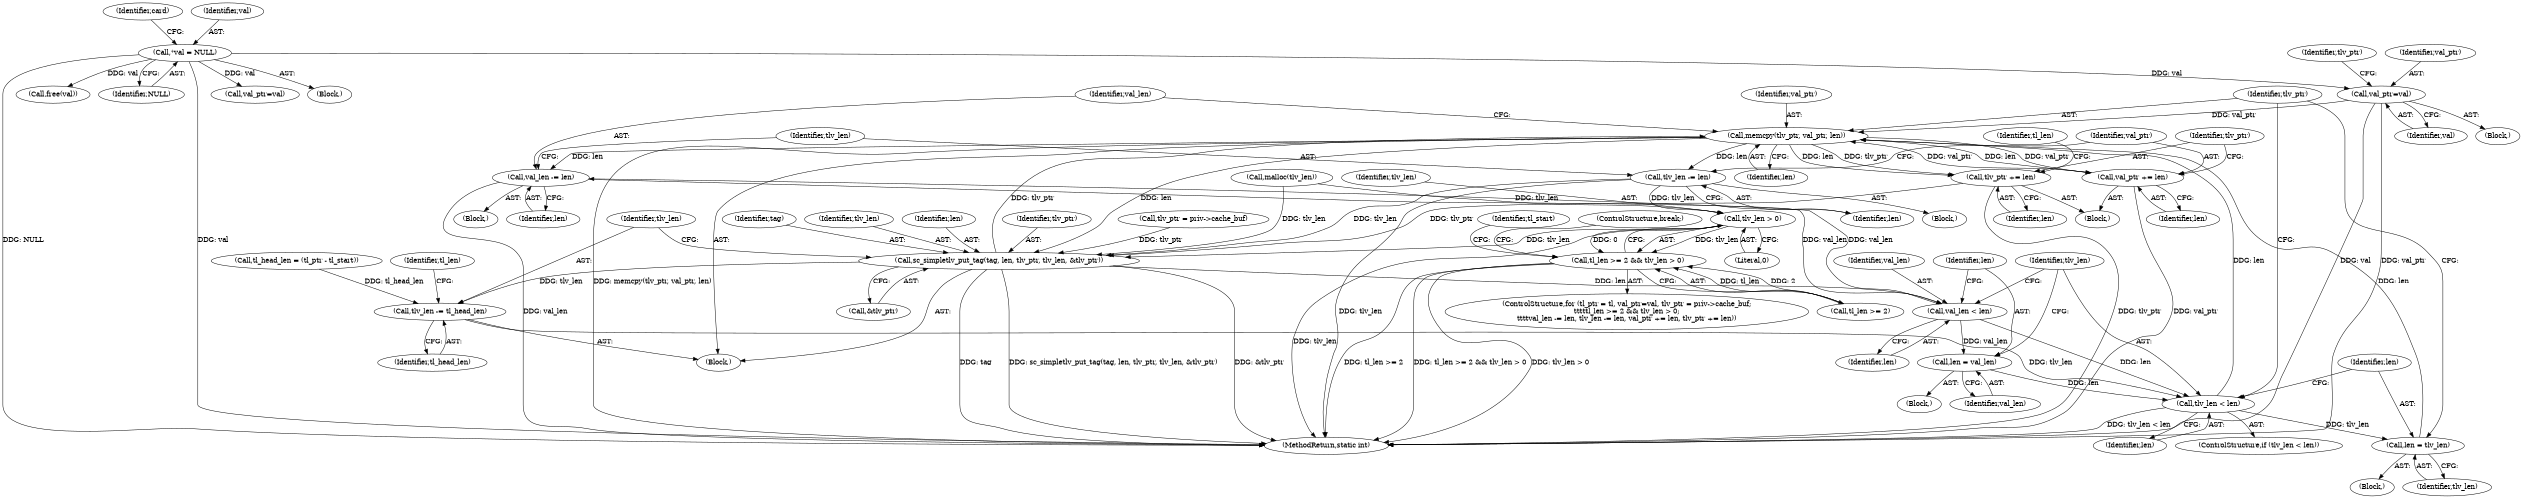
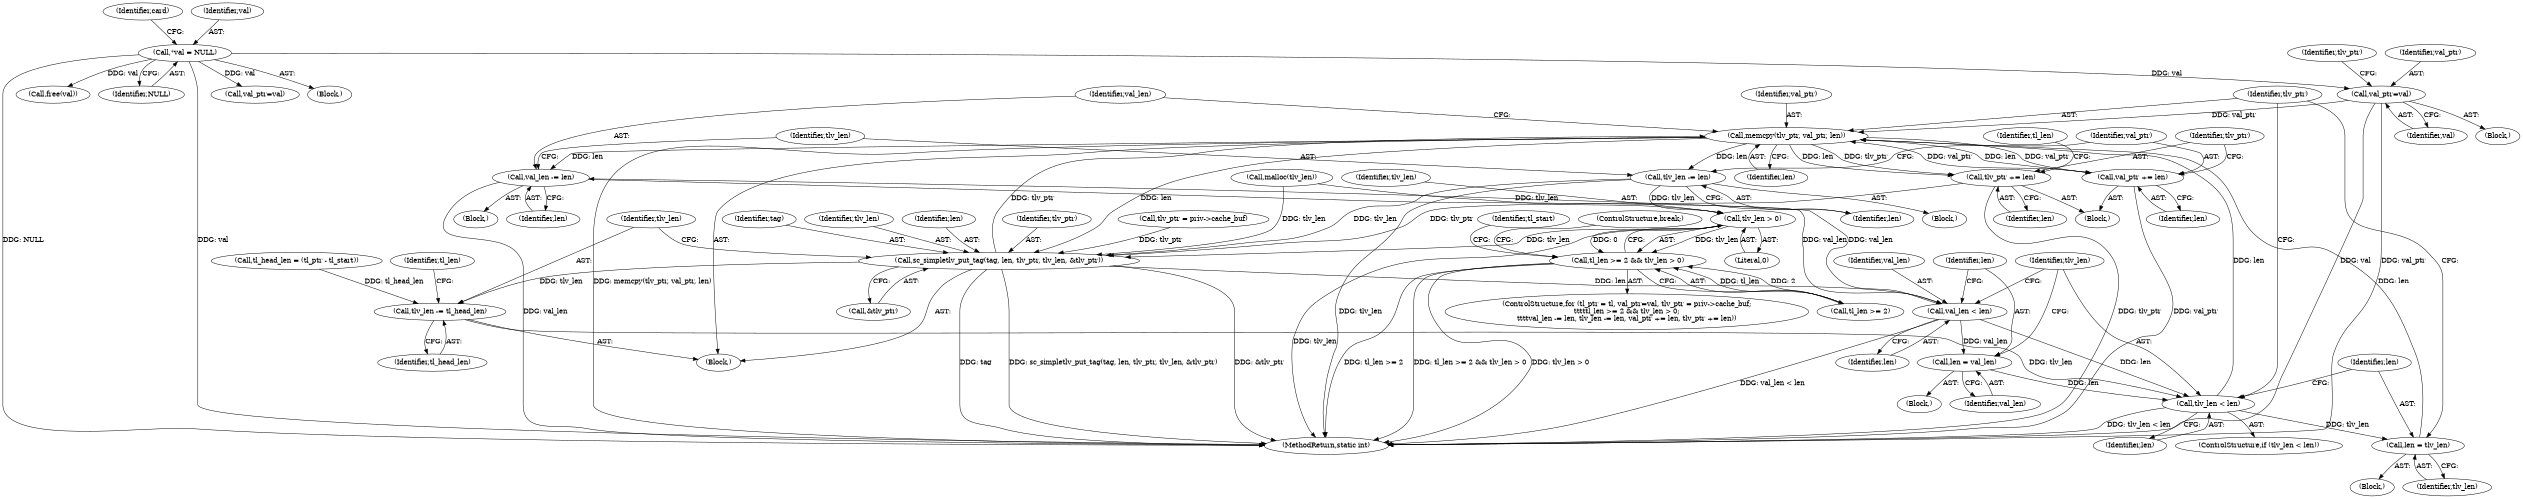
edge "(Call,tlv_len > 0)" -> "(Literal,0)": label "CFG: " -> "AST: "
edge "(Call,val_len < len)" -> "(MethodReturn,static int)": added, label "DDG: val_len < len"
